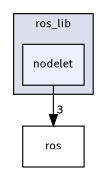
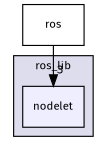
edge "nodelet" -> "ros": reversed
